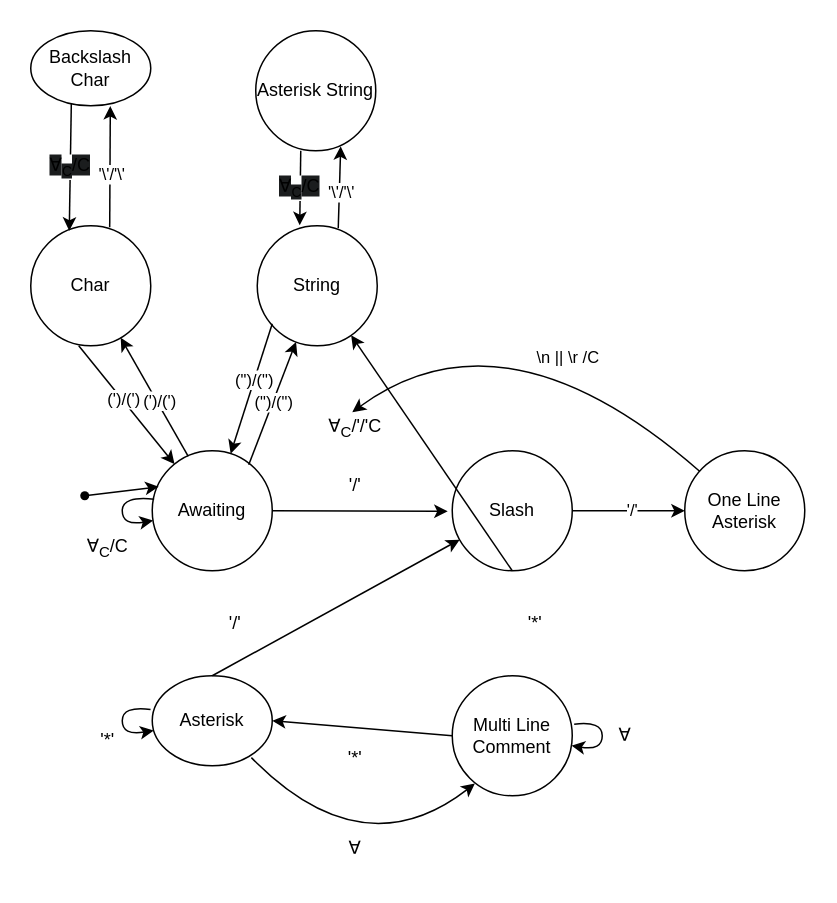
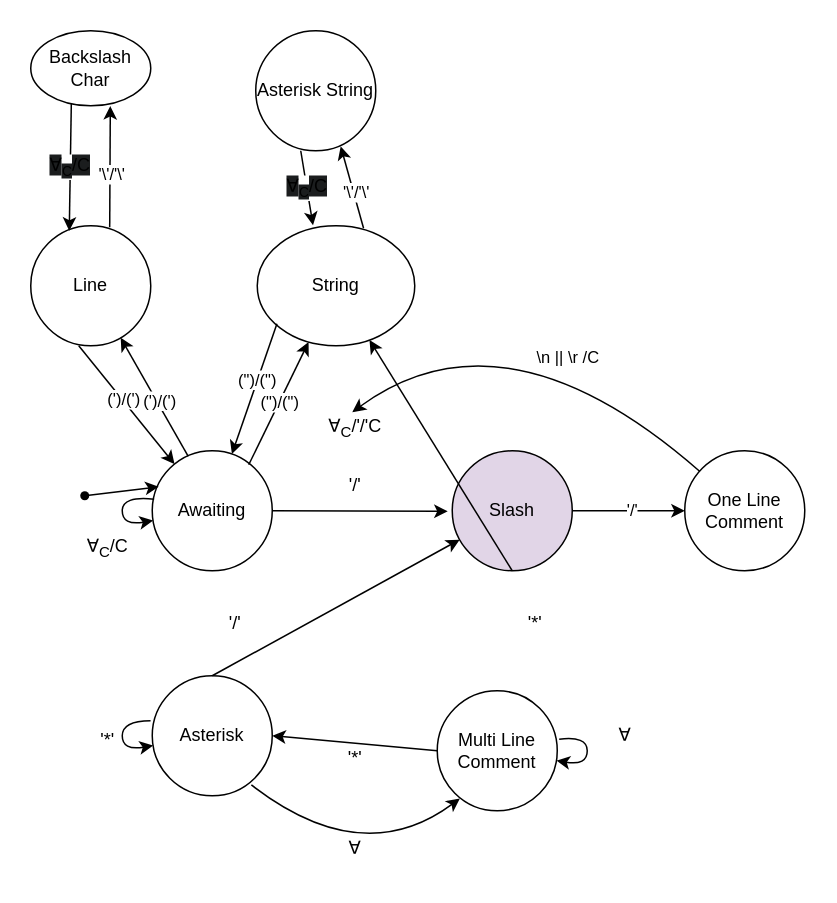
node "Char": label "Char" -> "Line"
node "String": size 120x120 -> 158x120
node "Slash": fillcolor #ffffff -> #e1d5e7
node "One Line Asterisk": label "One Line Asterisk" -> "One Line Comment"
node "Asterisk": size 120x90 -> 120x120
node "Multi Line Comment": moved (512, 736) -> (497, 751)
